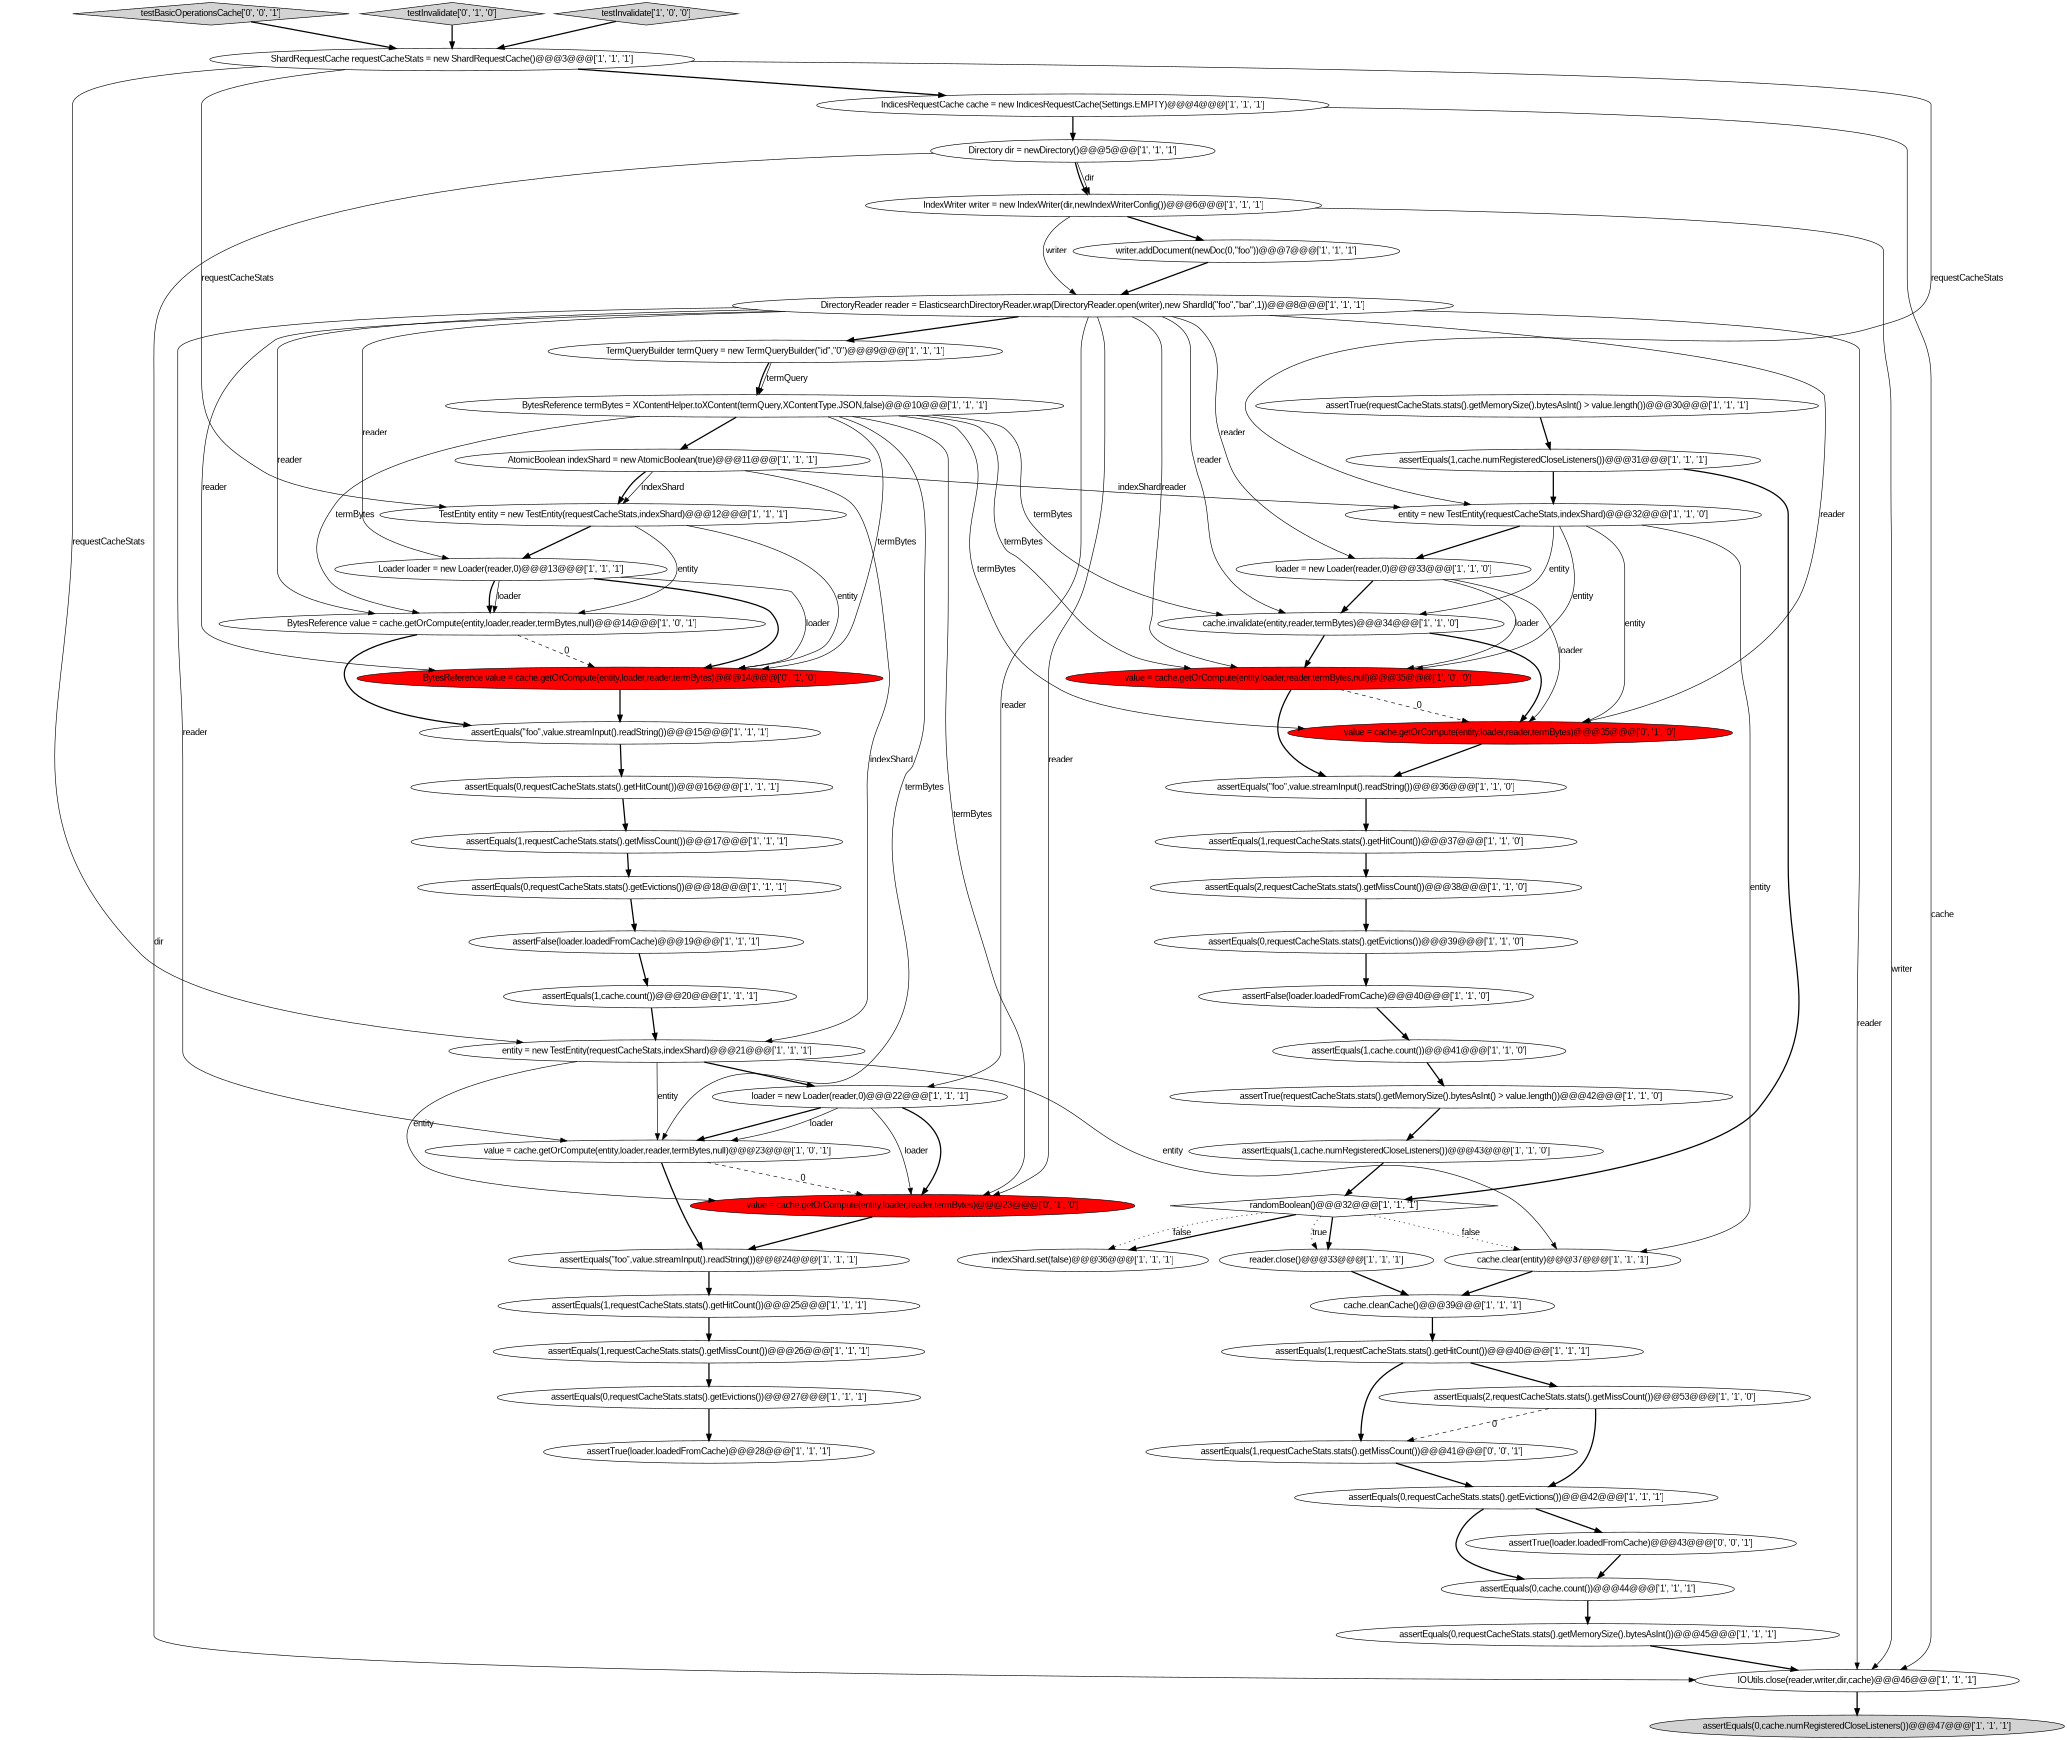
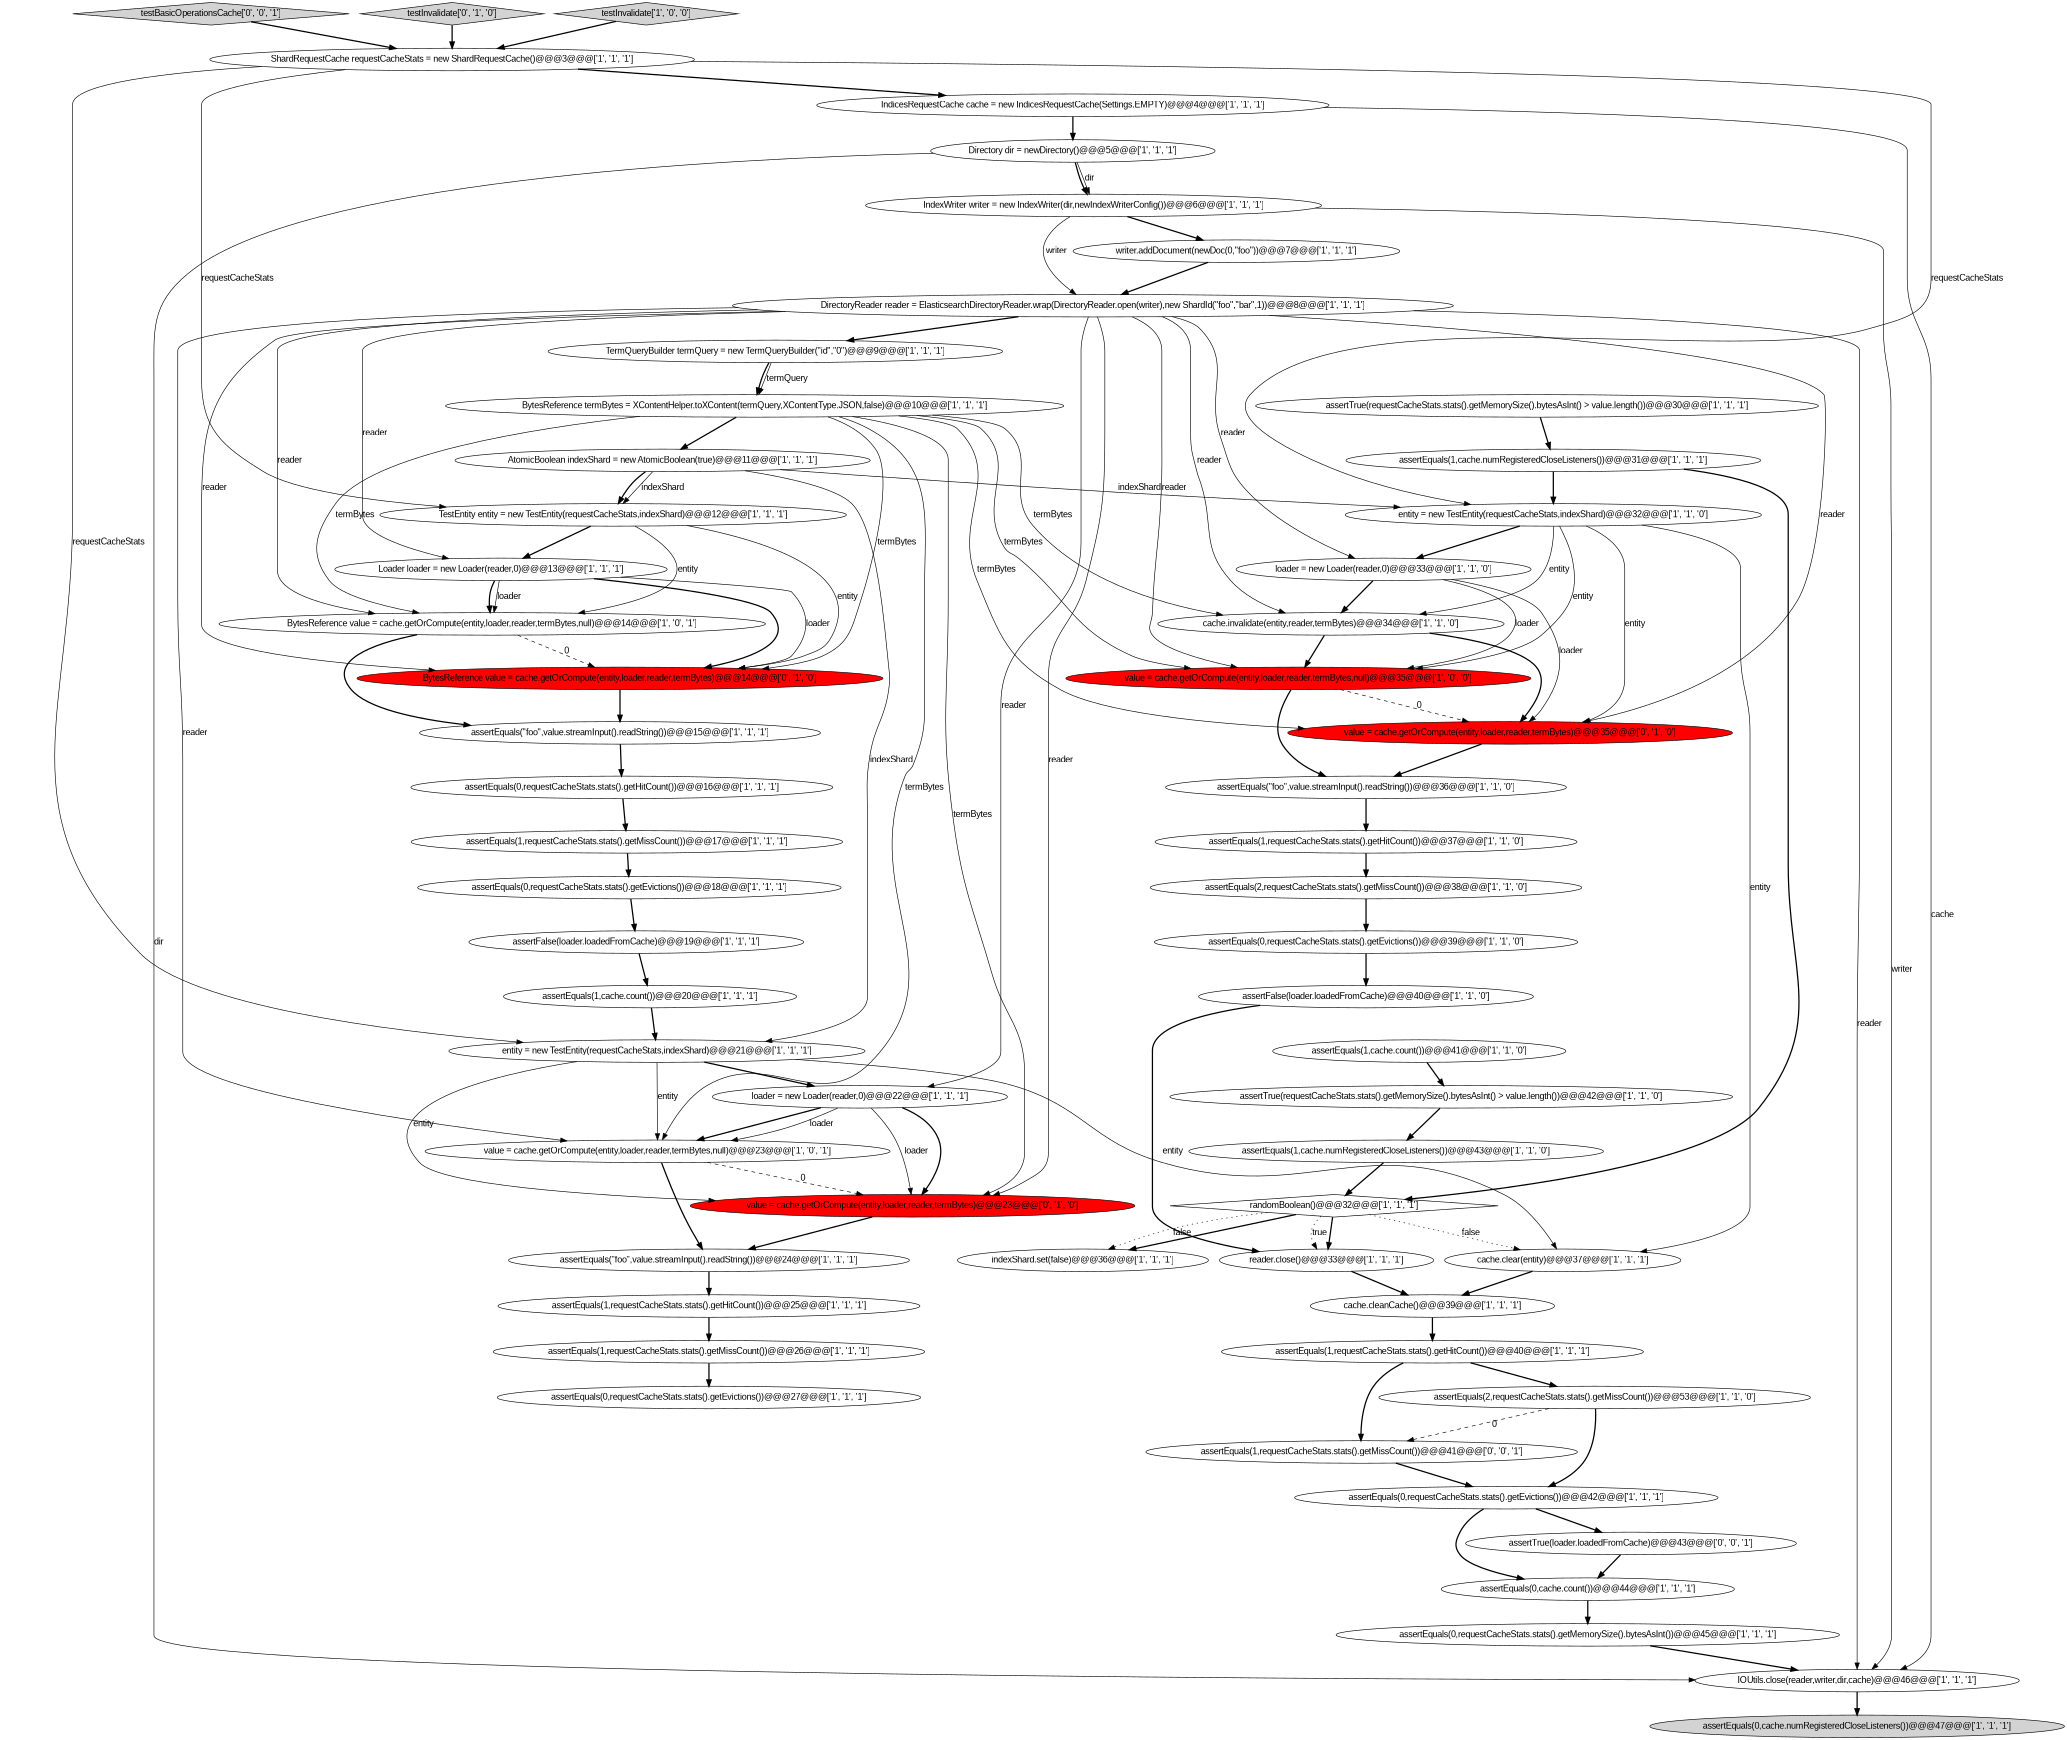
edge "assertFalse(loader.loadedFromCache)@@@40@@@['1', '1', '0']" -> "assertEquals(1,cache.count())@@@41@@@['1', '1', '0']": now "assertFalse(loader.loadedFromCache)@@@40@@@['1', '1', '0']" -> "reader.close()@@@33@@@['1', '1', '1']"
node "assertTrue(loader.loadedFromCache)@@@28@@@['1', '1', '1']": removed
